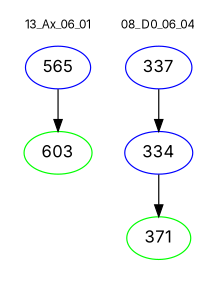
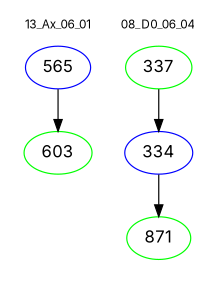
node "337": color blue -> green
node "371": label "371" -> "871"
